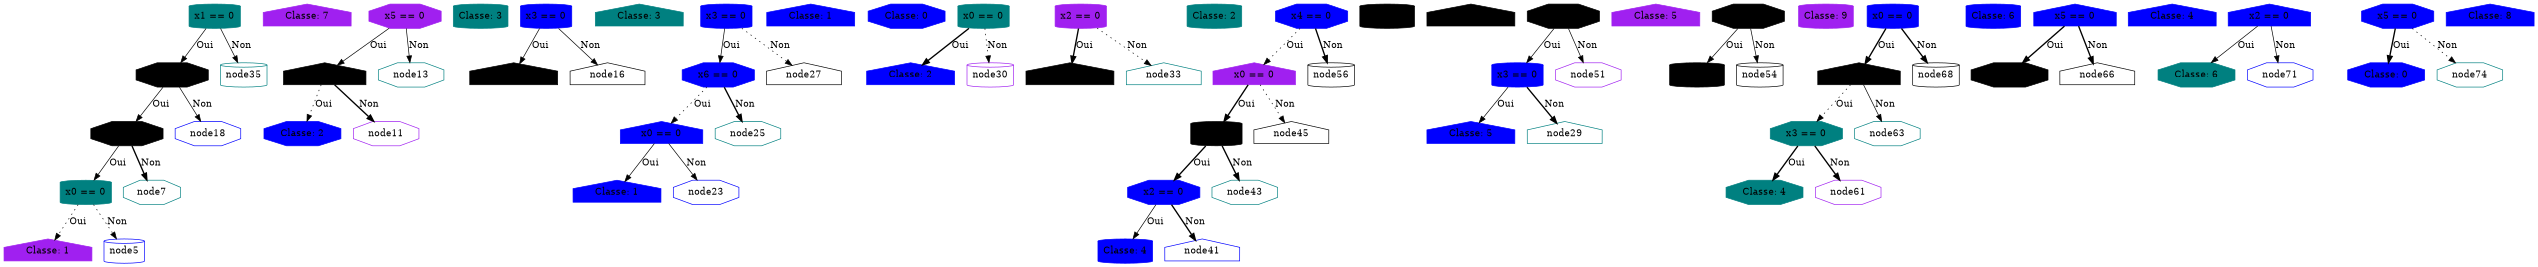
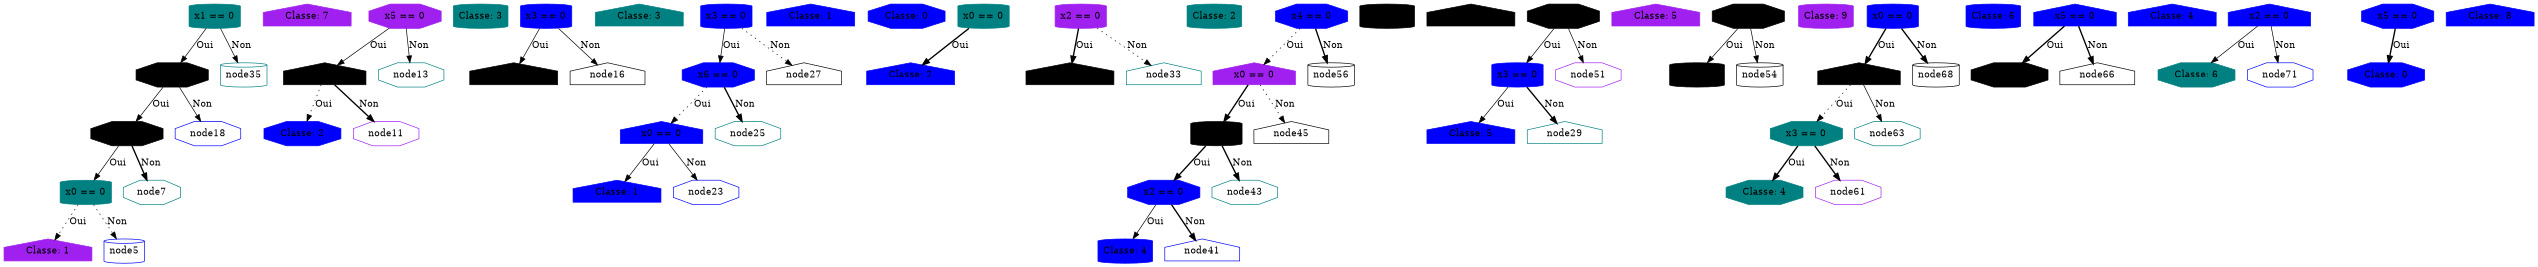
node "node30": removed
node "node74": removed
